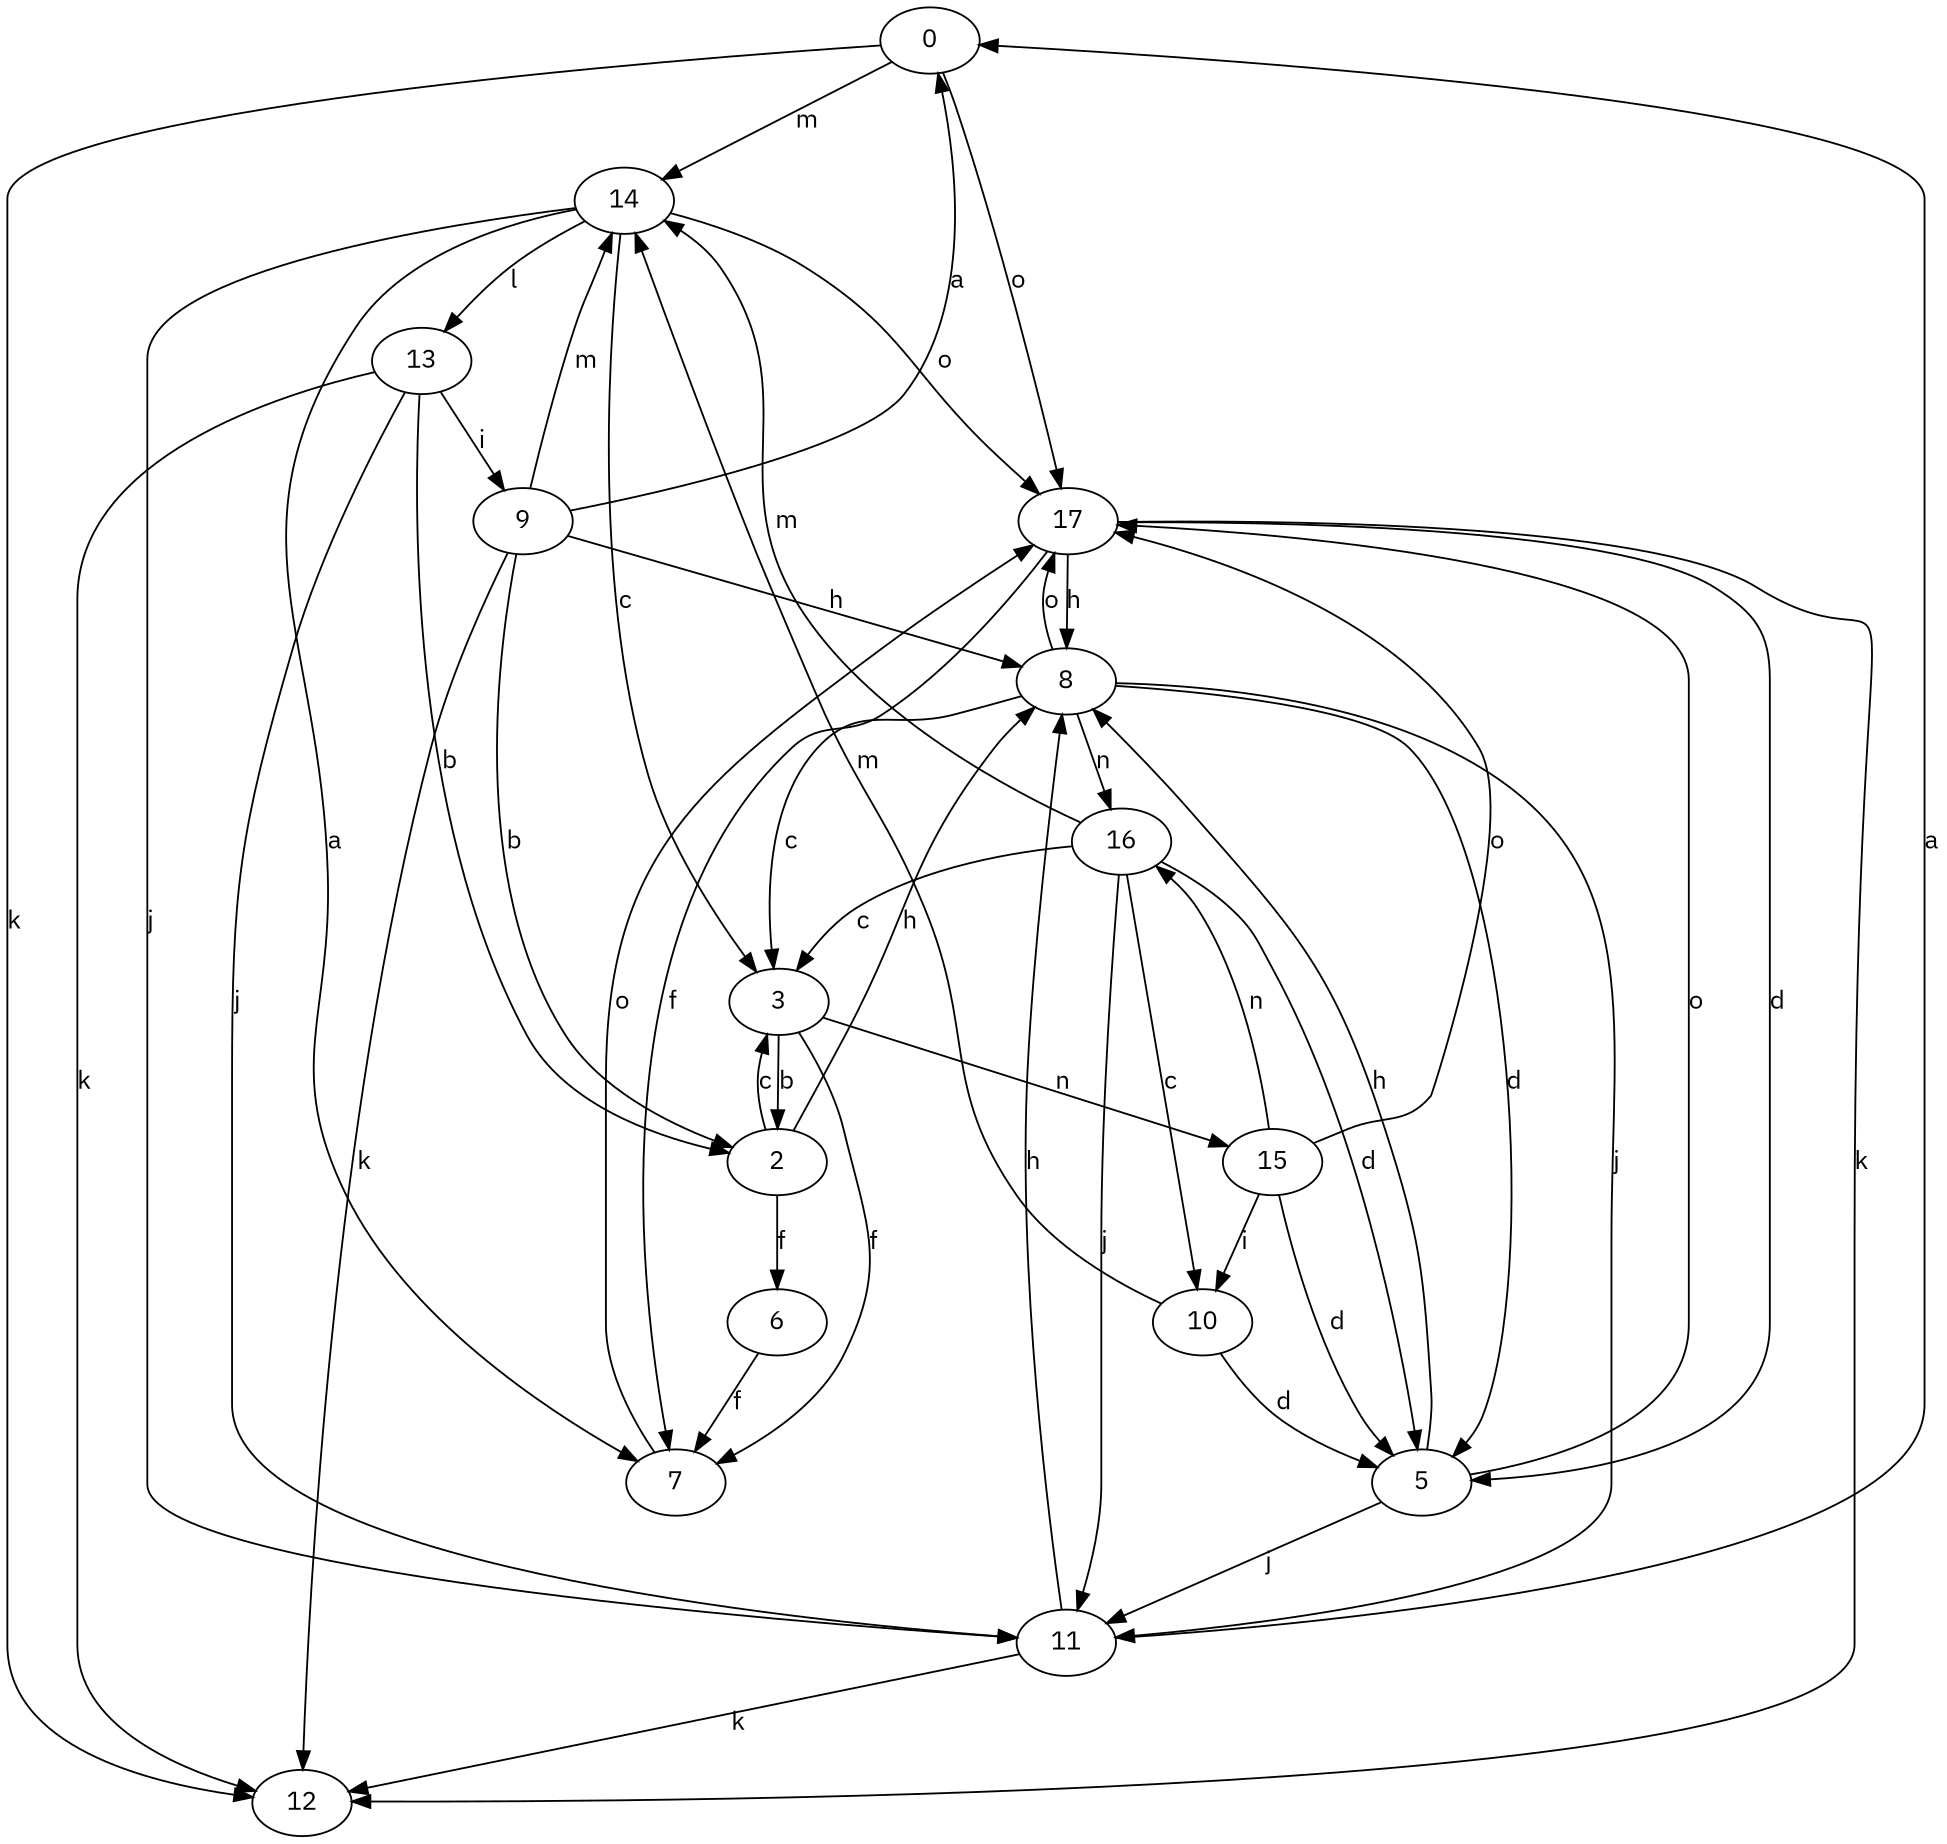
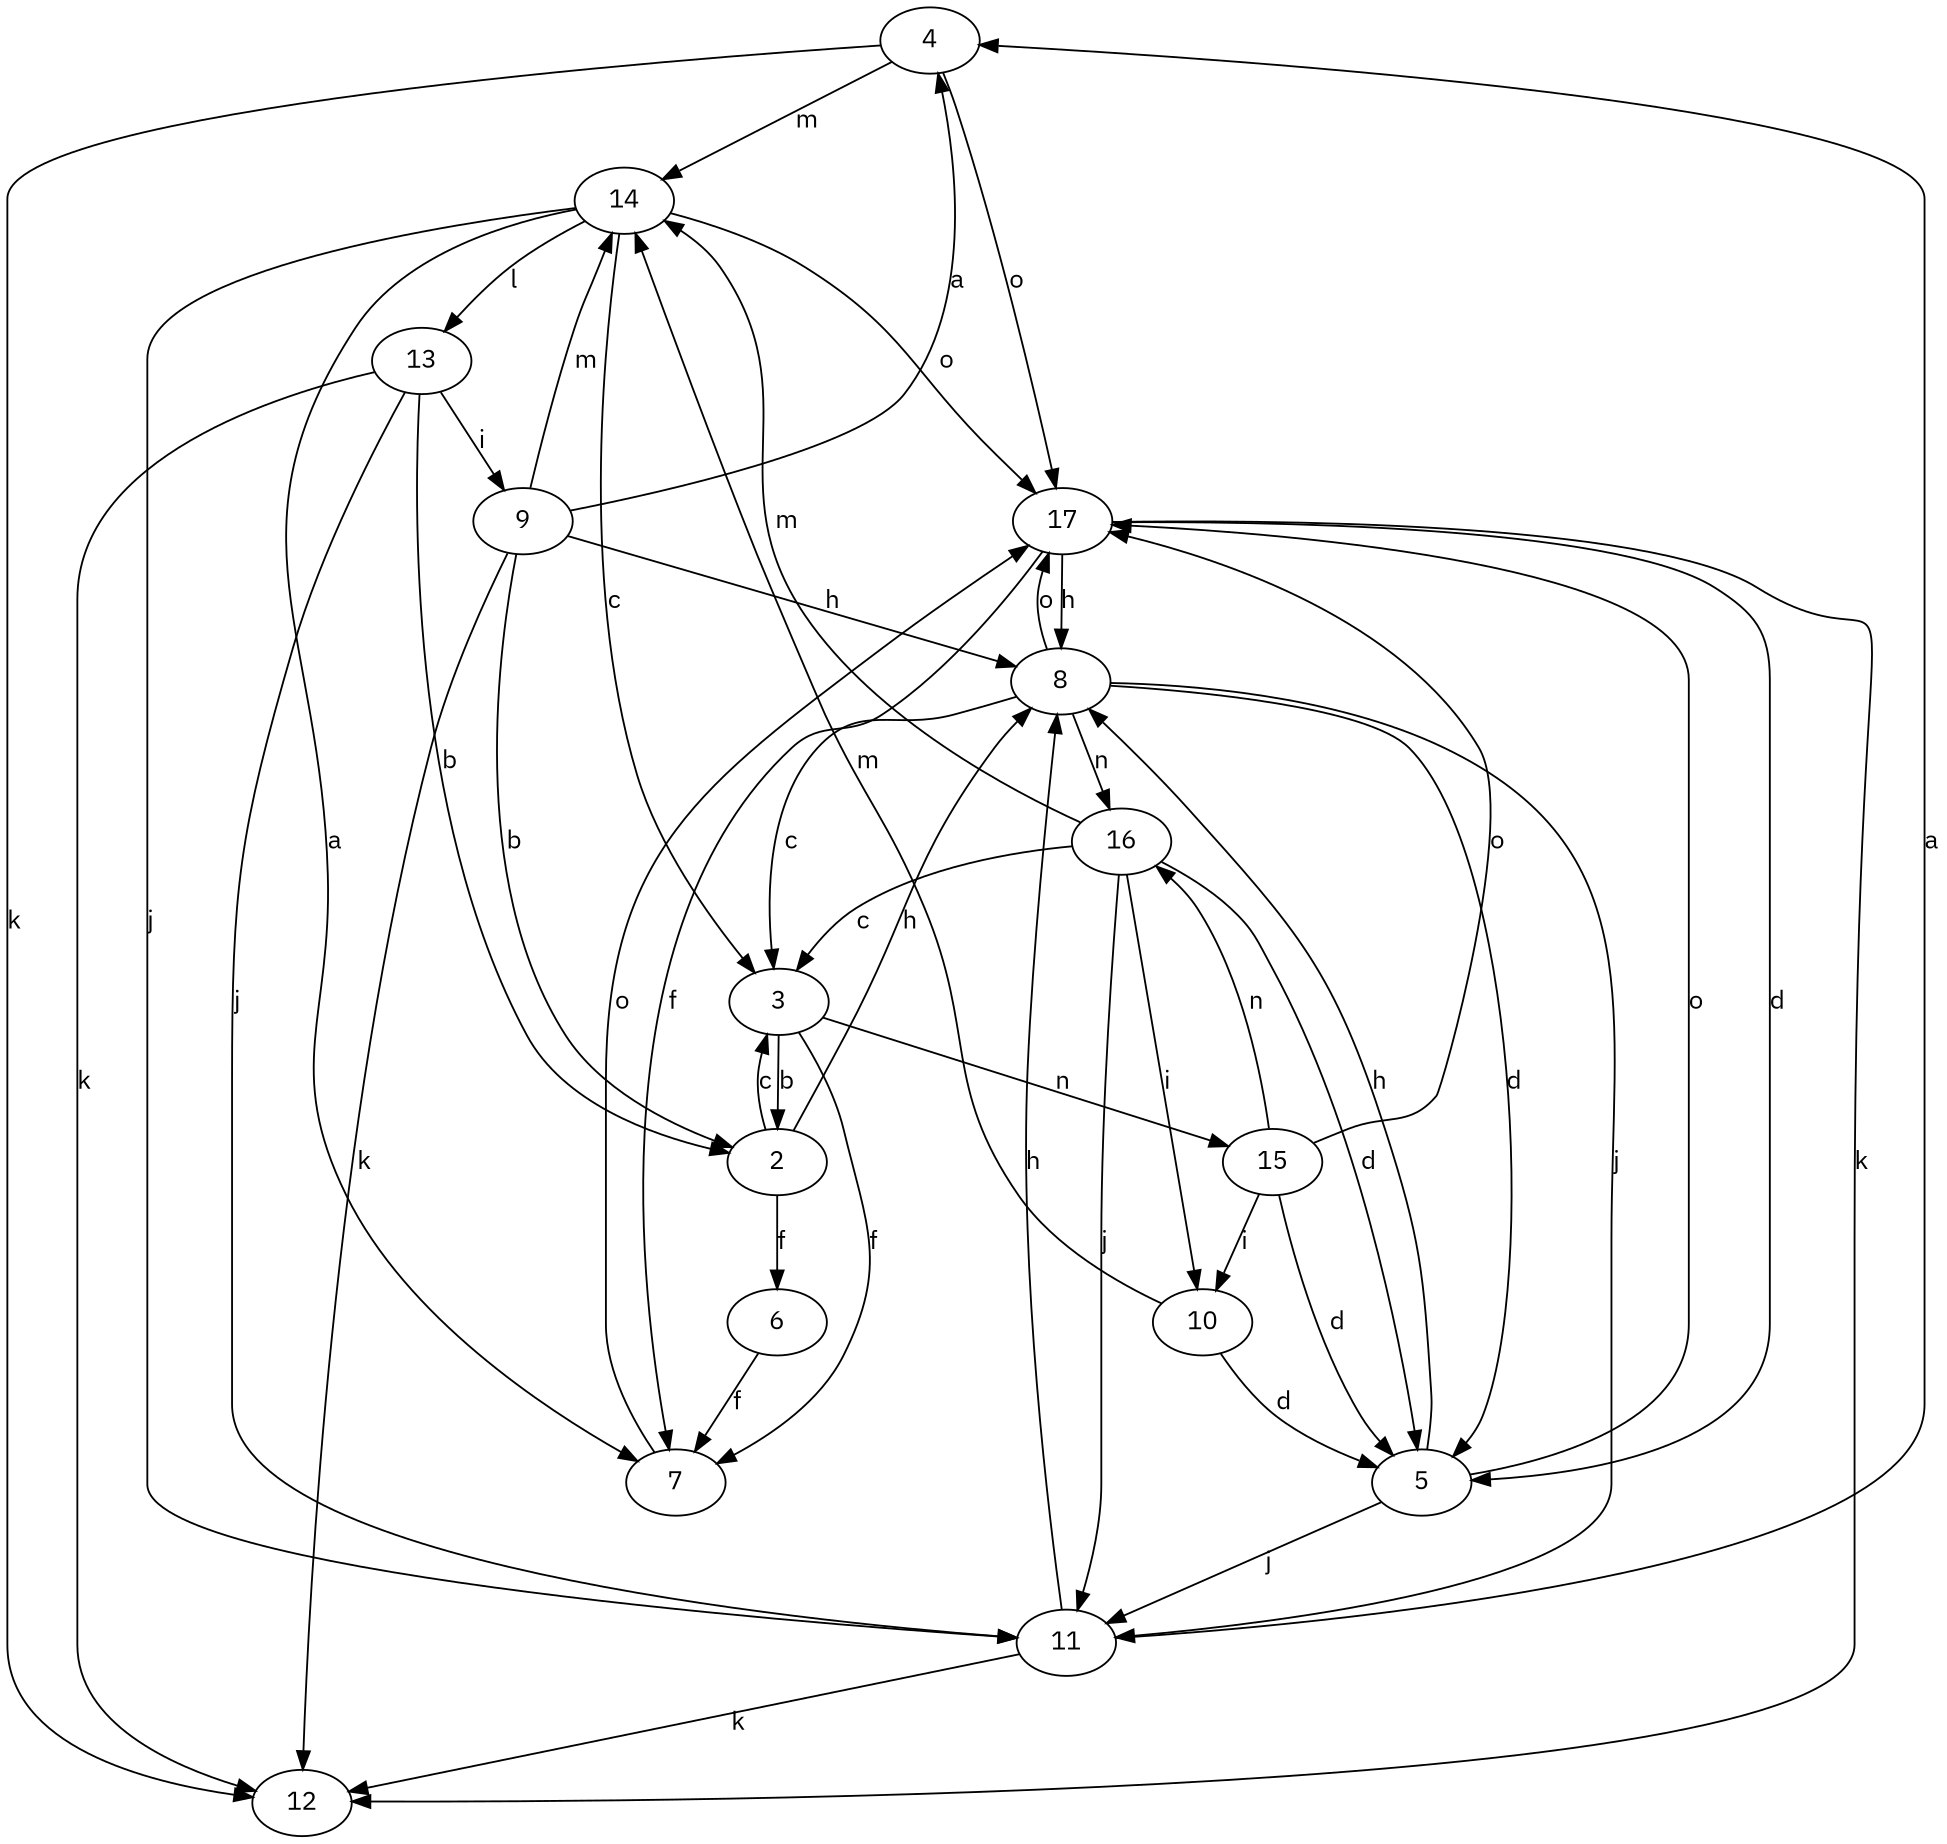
node "0": label "0" -> "4"
edge "16" -> "10": label "c" -> "i"
